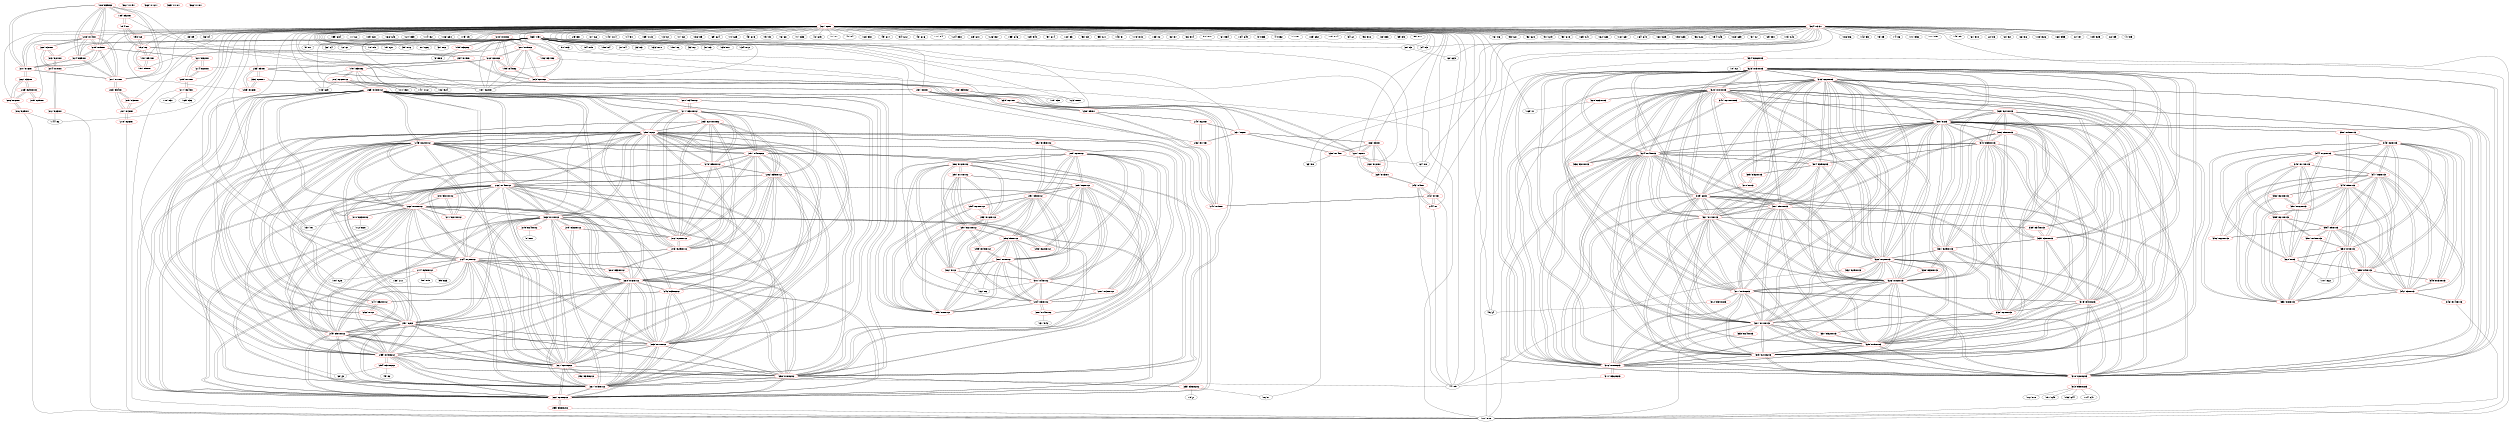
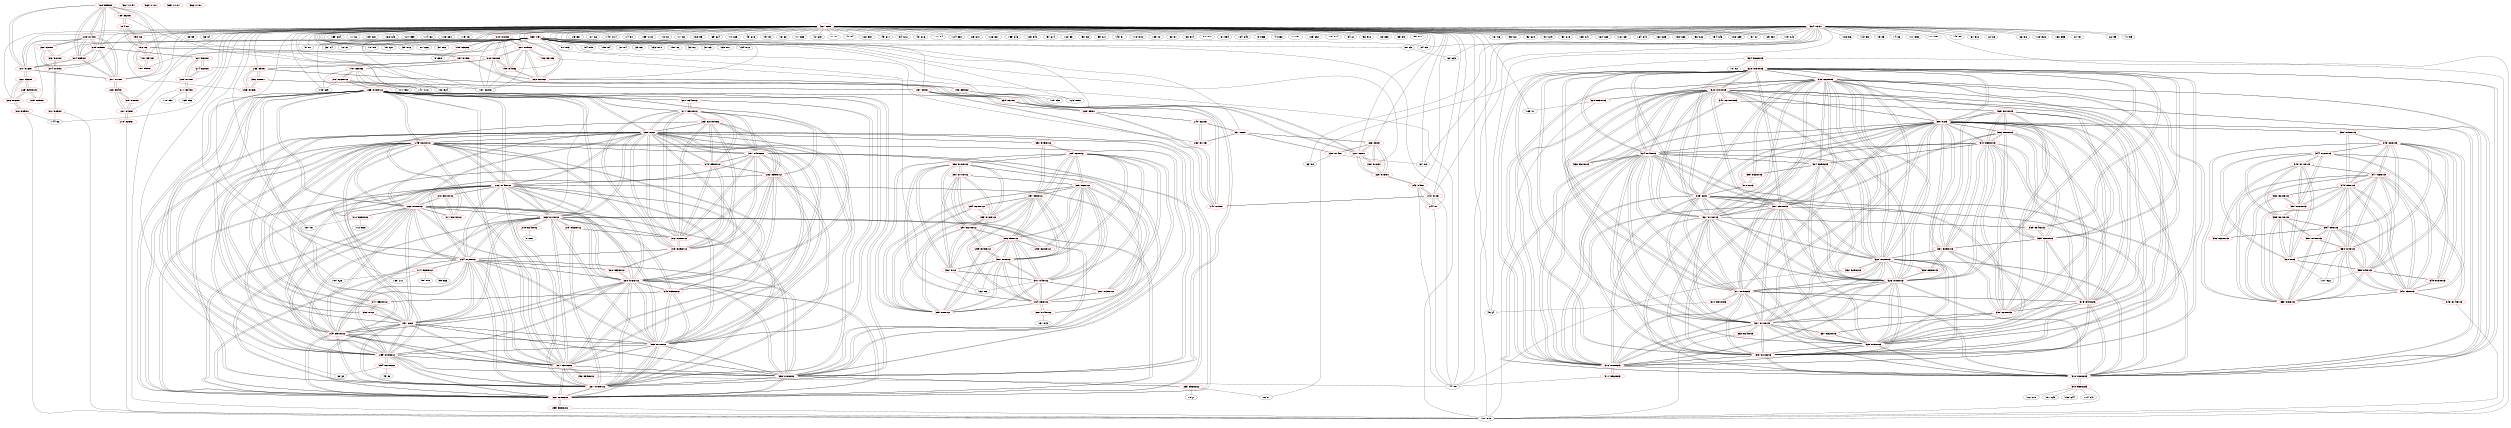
node "(20) R2": removed
node "(105) R25": removed
